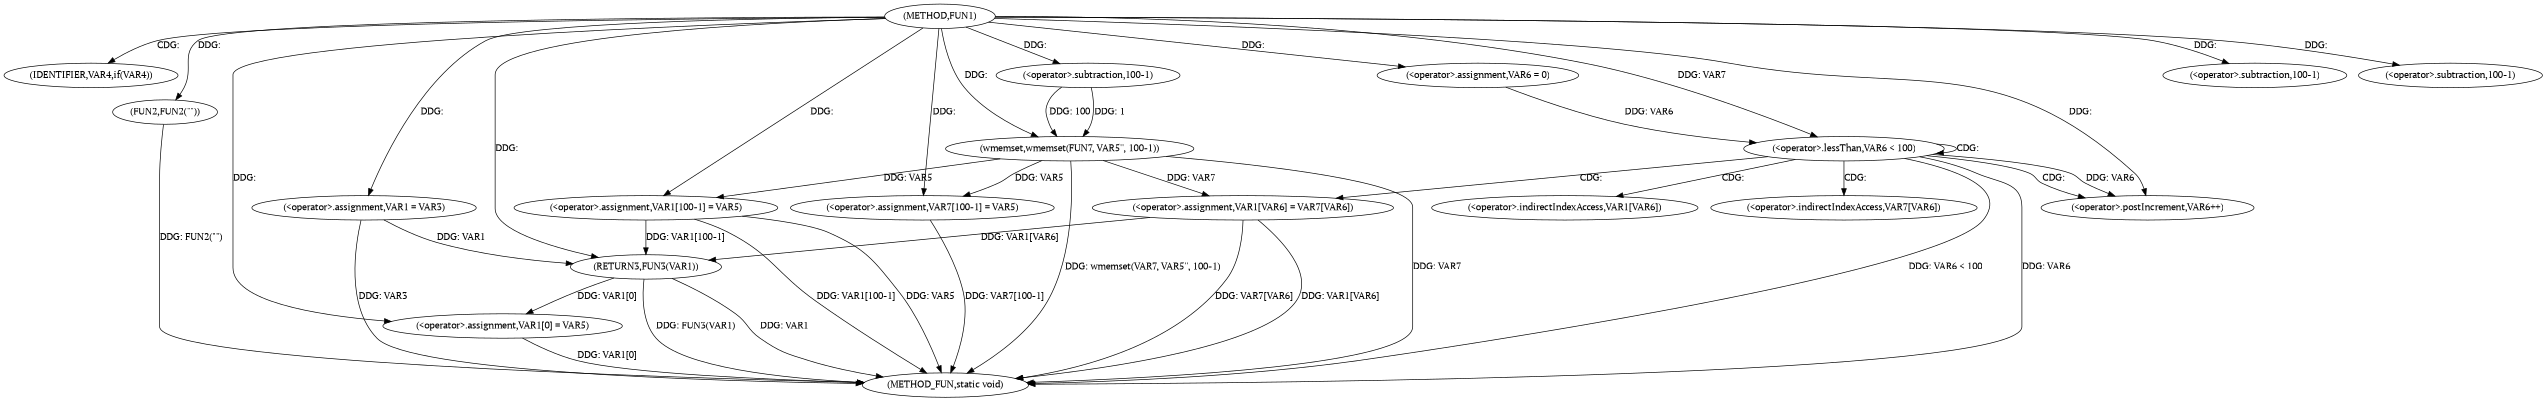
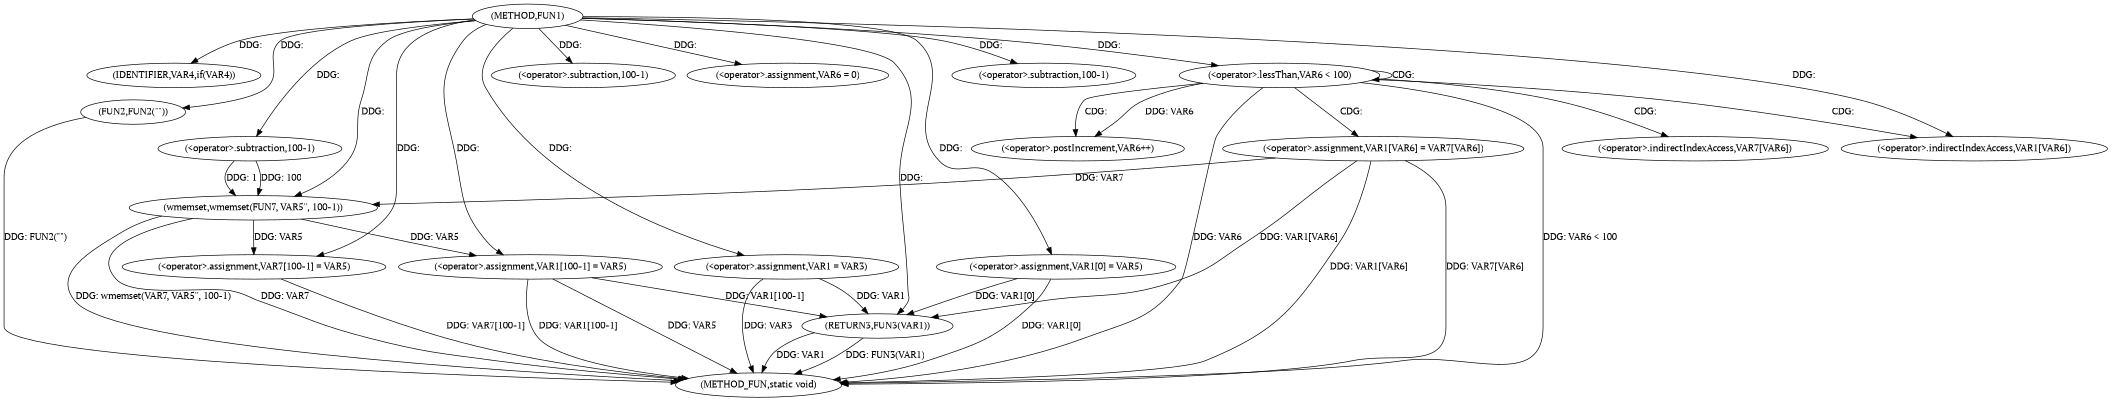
edge "(METHOD,FUN1)" -> "(IDENTIFIER,VAR4,if(VAR4))": label "CDG: " -> "DDG: "
edge "(METHOD,FUN1)" -> "(<operator>.postIncrement,VAR6++)": now "(METHOD,FUN1)" -> "(<operator>.indirectIndexAccess,VAR1[VAR6])"
edge "(METHOD,FUN1)" -> "(<operator>.lessThan,VAR6 < 100)": label "DDG: VAR7" -> "DDG: "
edge "(<operator>.assignment,VAR6 = 0)" -> "(<operator>.lessThan,VAR6 < 100)": removed, label "DDG: VAR6"
edge "(wmemset,wmemset(FUN7, VAR5'', 100-1))" -> "(<operator>.assignment,VAR1[VAR6] = VAR7[VAR6])": reversed
edge "(RETURN3,FUN3(VAR1))" -> "(<operator>.assignment,VAR1[0] = VAR5)": reversed
